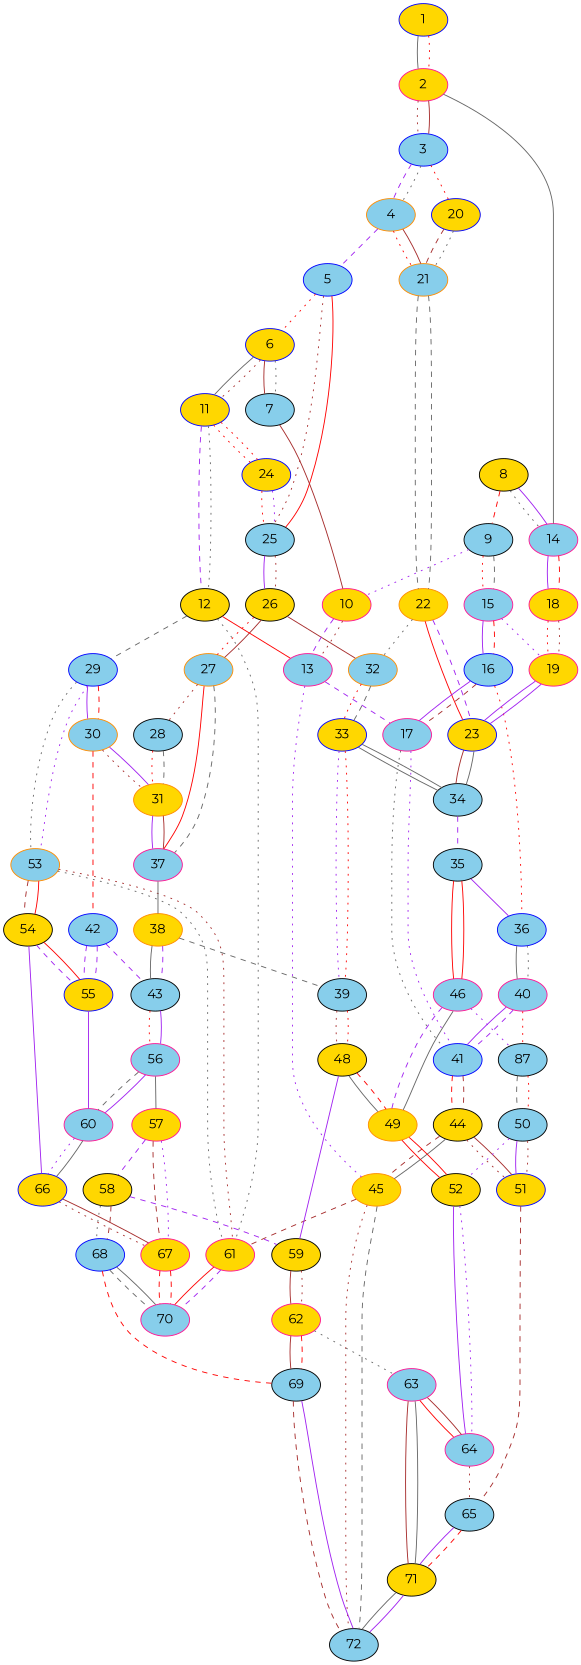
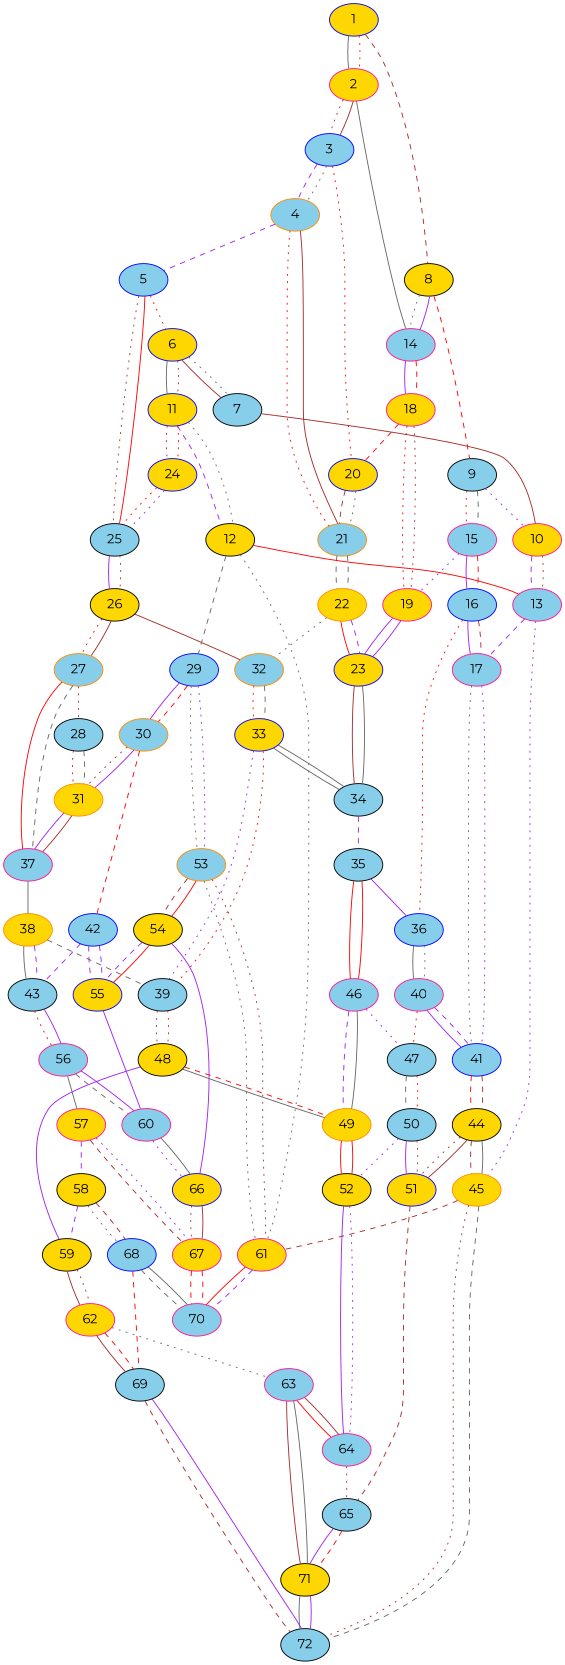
edge "1" -- "8": added
edge "18" -- "20": added
node "87": label "87" -> "47"
